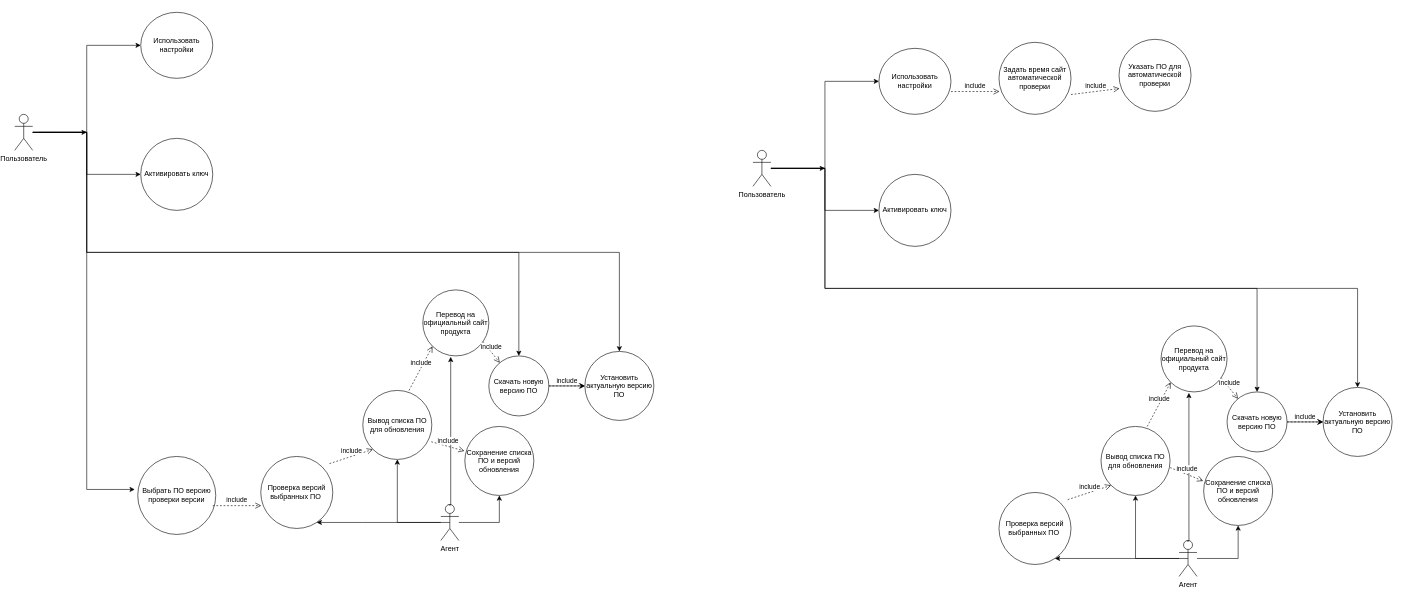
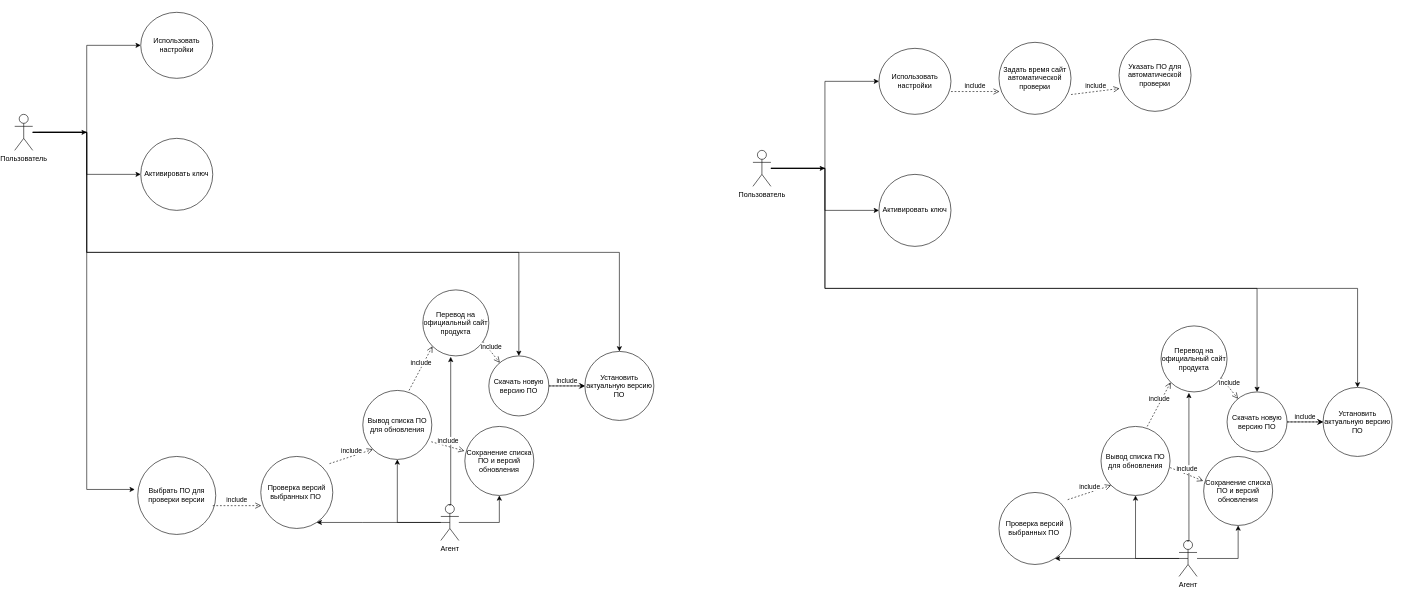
node "Выбрать ПО версию проверки версии": label "Выбрать ПО версию проверки версии" -> "Выбрать ПО для проверки версии"
